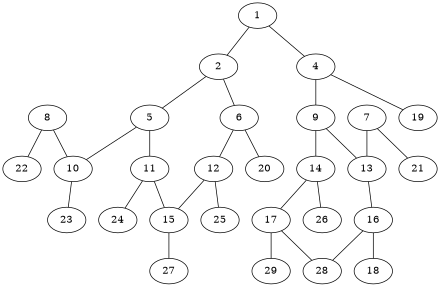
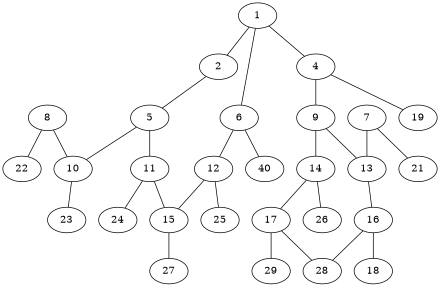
edge "2" -- "6": now "1" -- "6"
node "20": label "20" -> "40"
